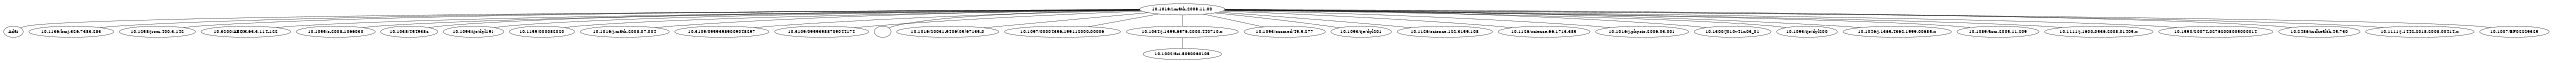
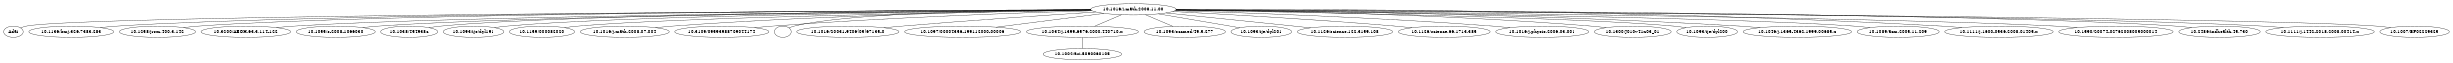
node "10.3109/09593989009048297": removed
